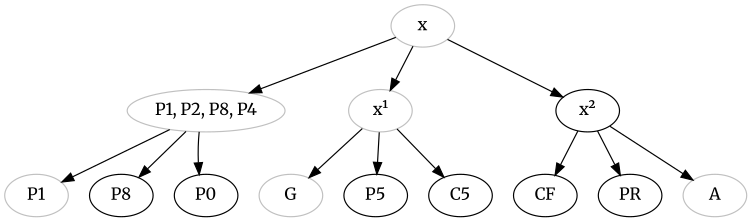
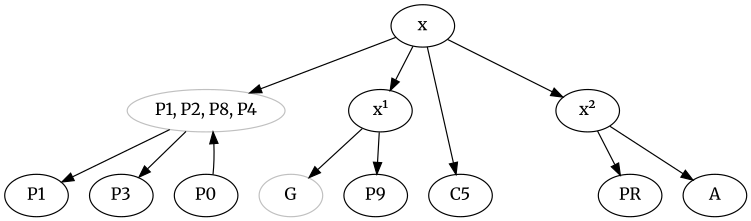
node "x": color grey -> black
node "x¹": color grey -> black
edge "P1, P2, P8, P4" -> "P0": reversed
edge "x¹" -> "C5": now "x" -> "C5"
node "P1": color grey -> black
node "P8": label "P8" -> "P3"
node "P5": label "P5" -> "P9"
node "CF": removed
node "A": color grey -> black
